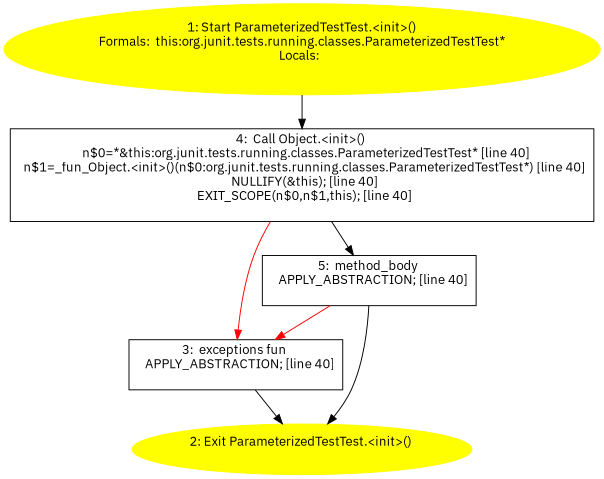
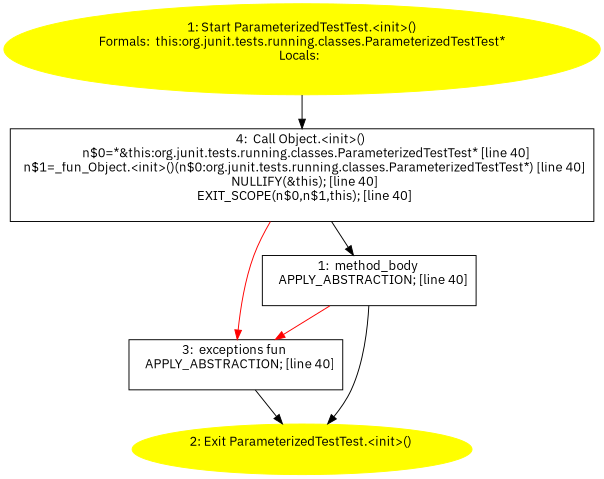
node "5:  method_body APPLY_ABSTRACTION; [line 40]": label "5:  method_body APPLY_ABSTRACTION; [line 40]" -> "1:  method_body APPLY_ABSTRACTION; [line 40]"
